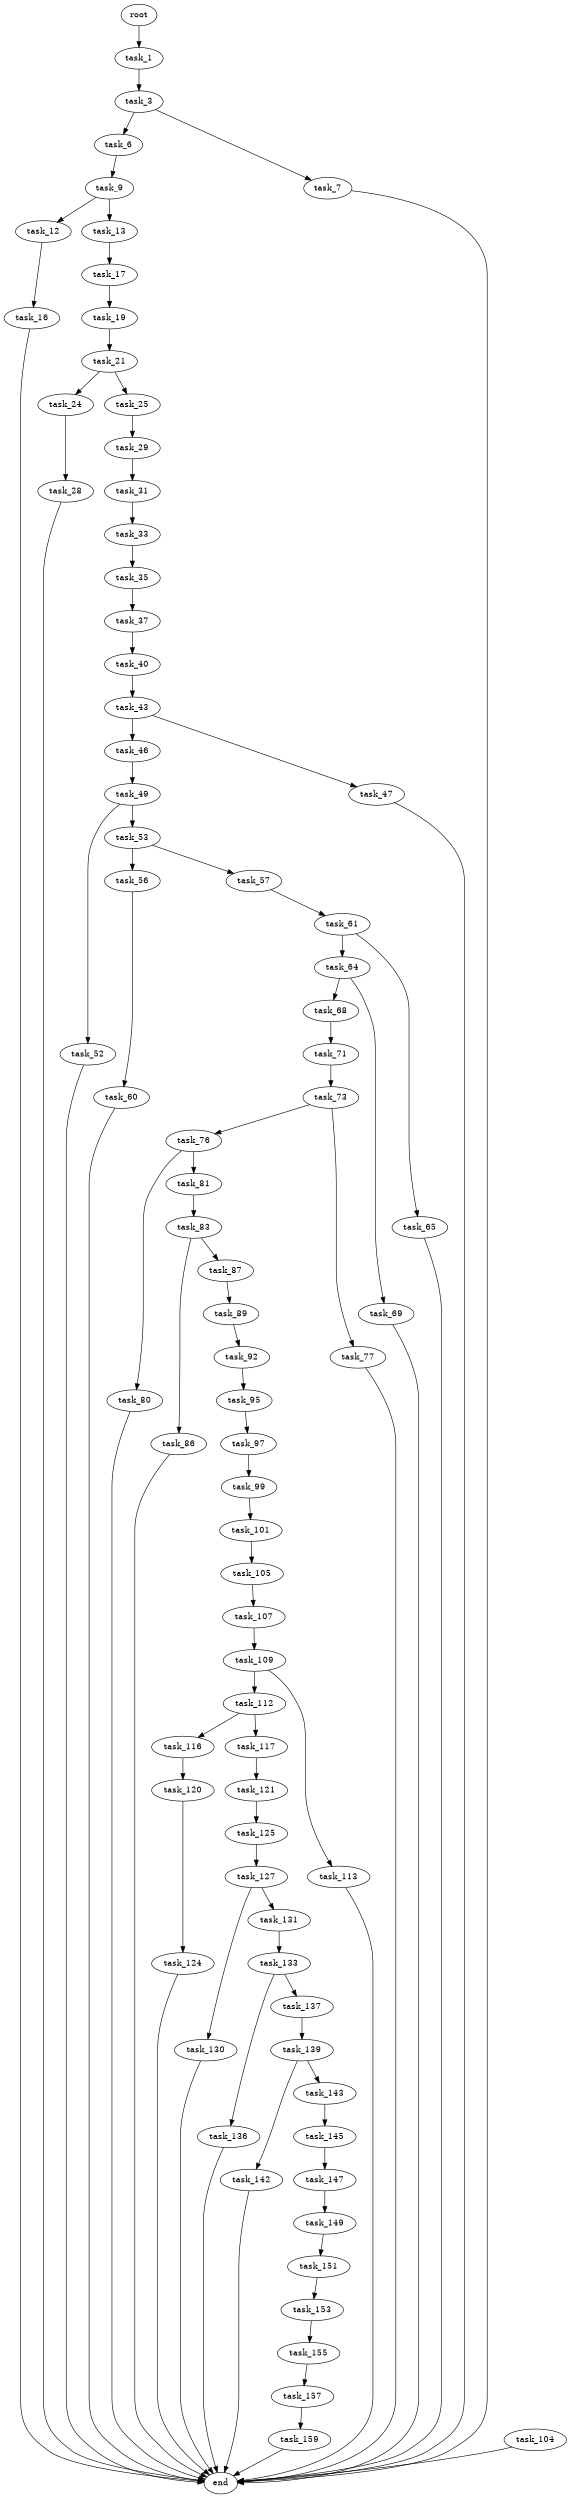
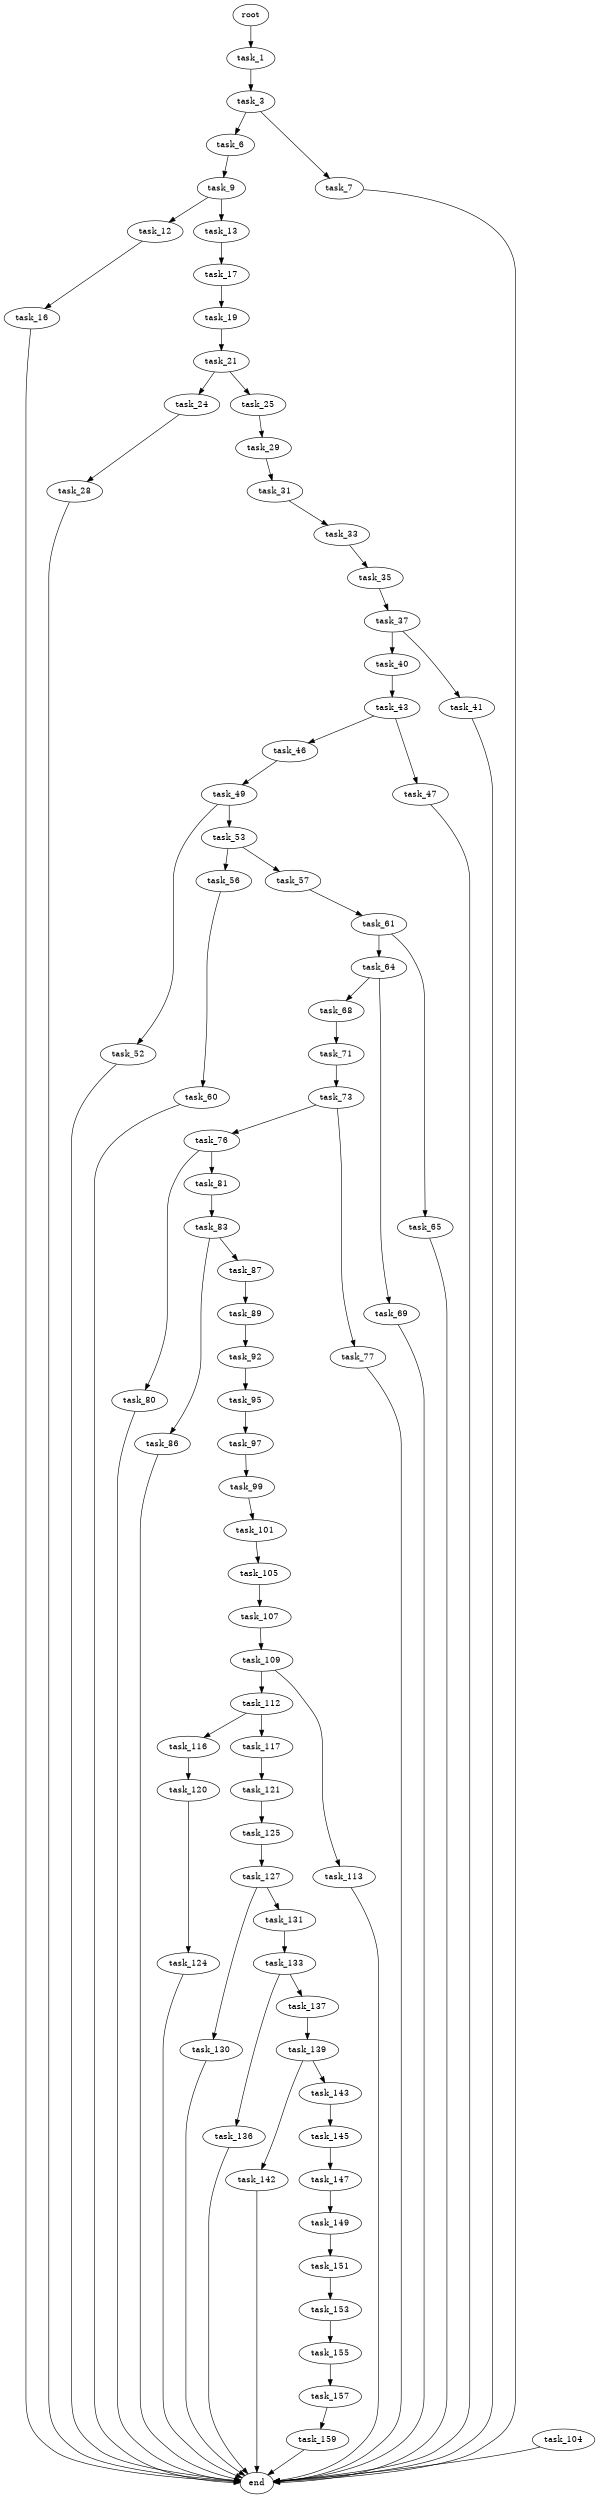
node "task_41": added
